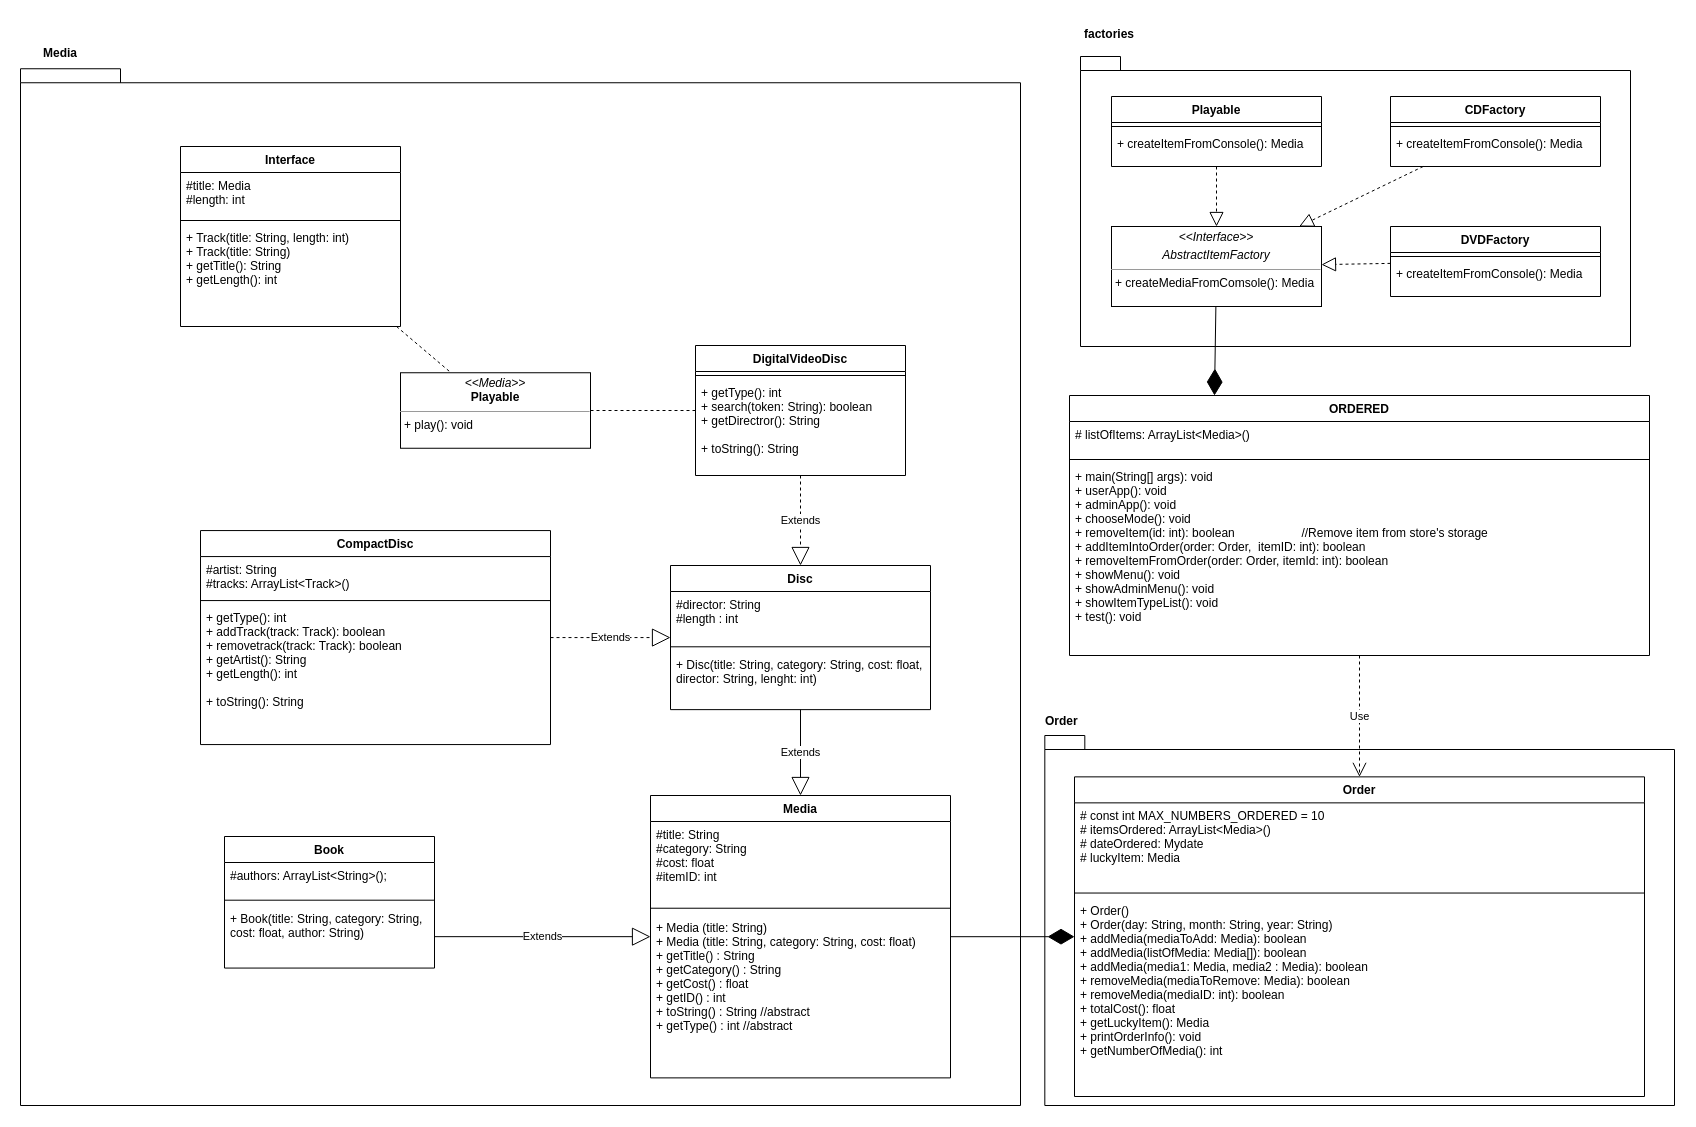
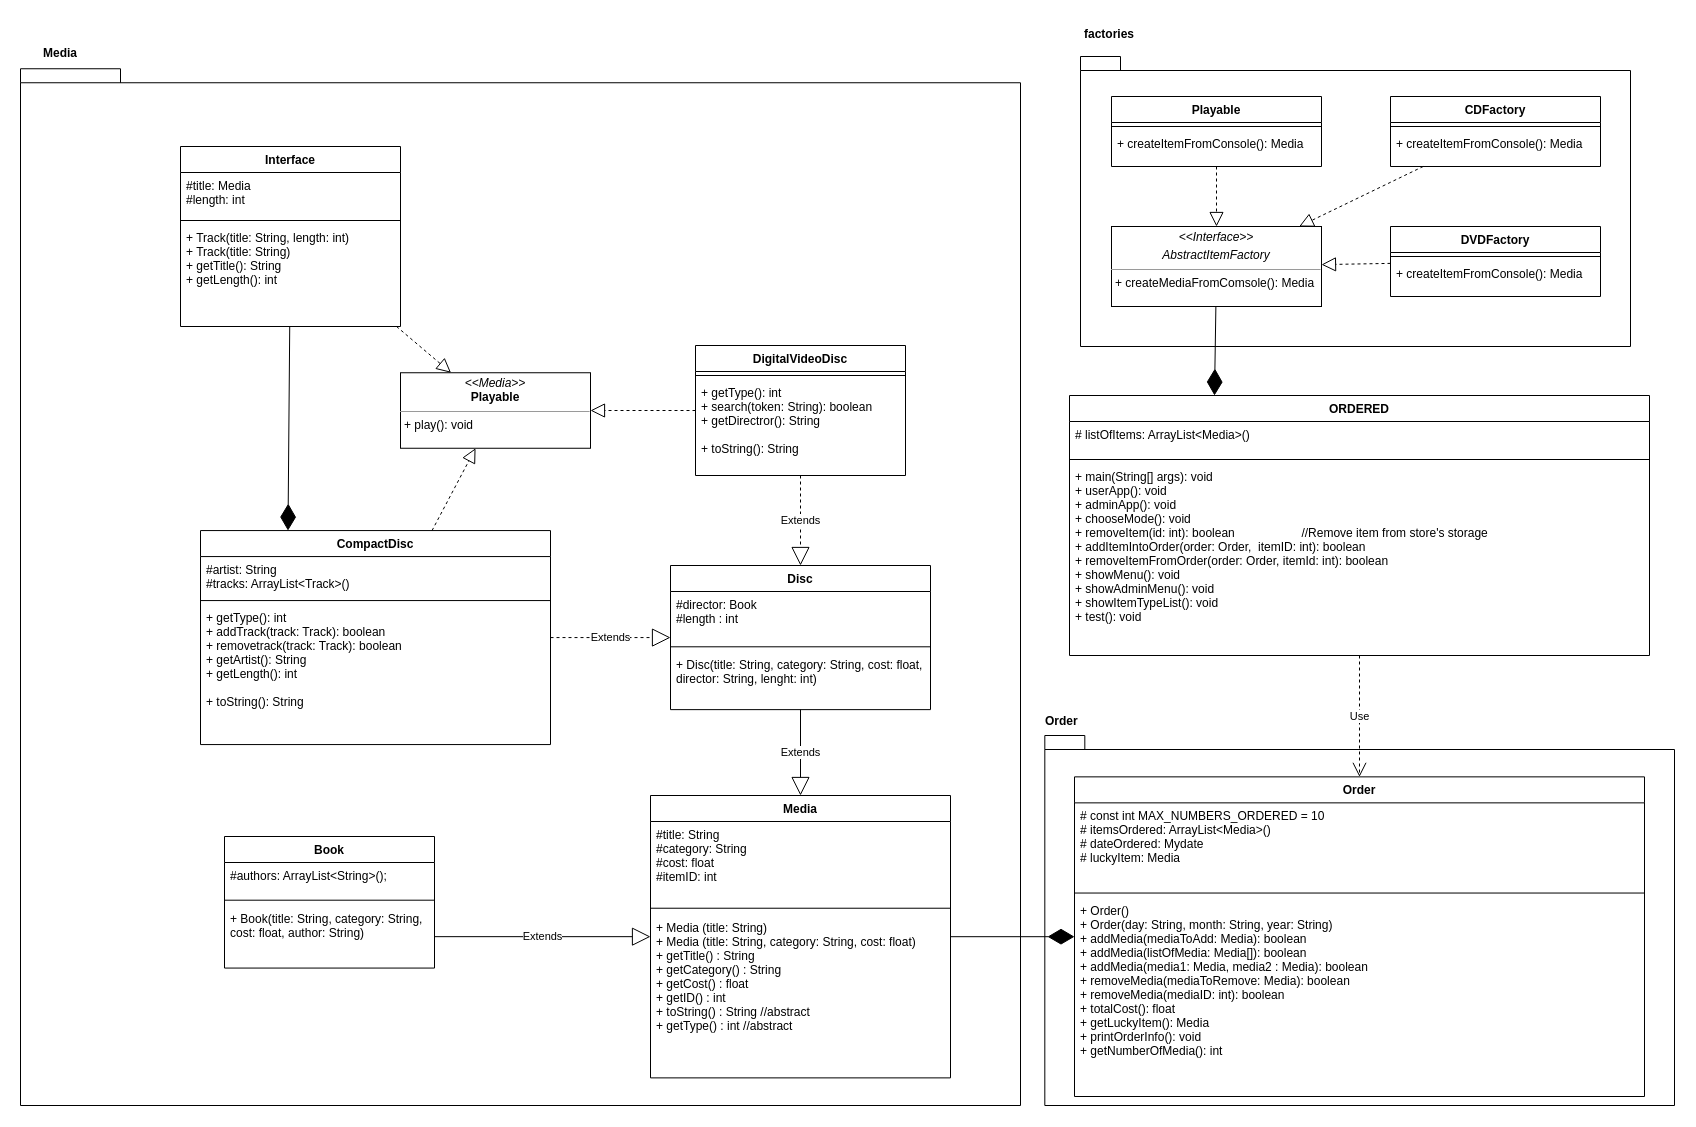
edge "Interface" -- "<<Media>> Playable + play(): void": arrowhead none -> block
edge "<<Media>> Playable + play(): void" -- "DigitalVideoDisc": arrowhead none -> block
edge "Interface" -> "CompactDisc": added
edge "CompactDisc" -> "<<Media>> Playable + play(): void": added
node "#director: String #length : int": label "#director: String #length : int" -> "#director: Book #length : int"
